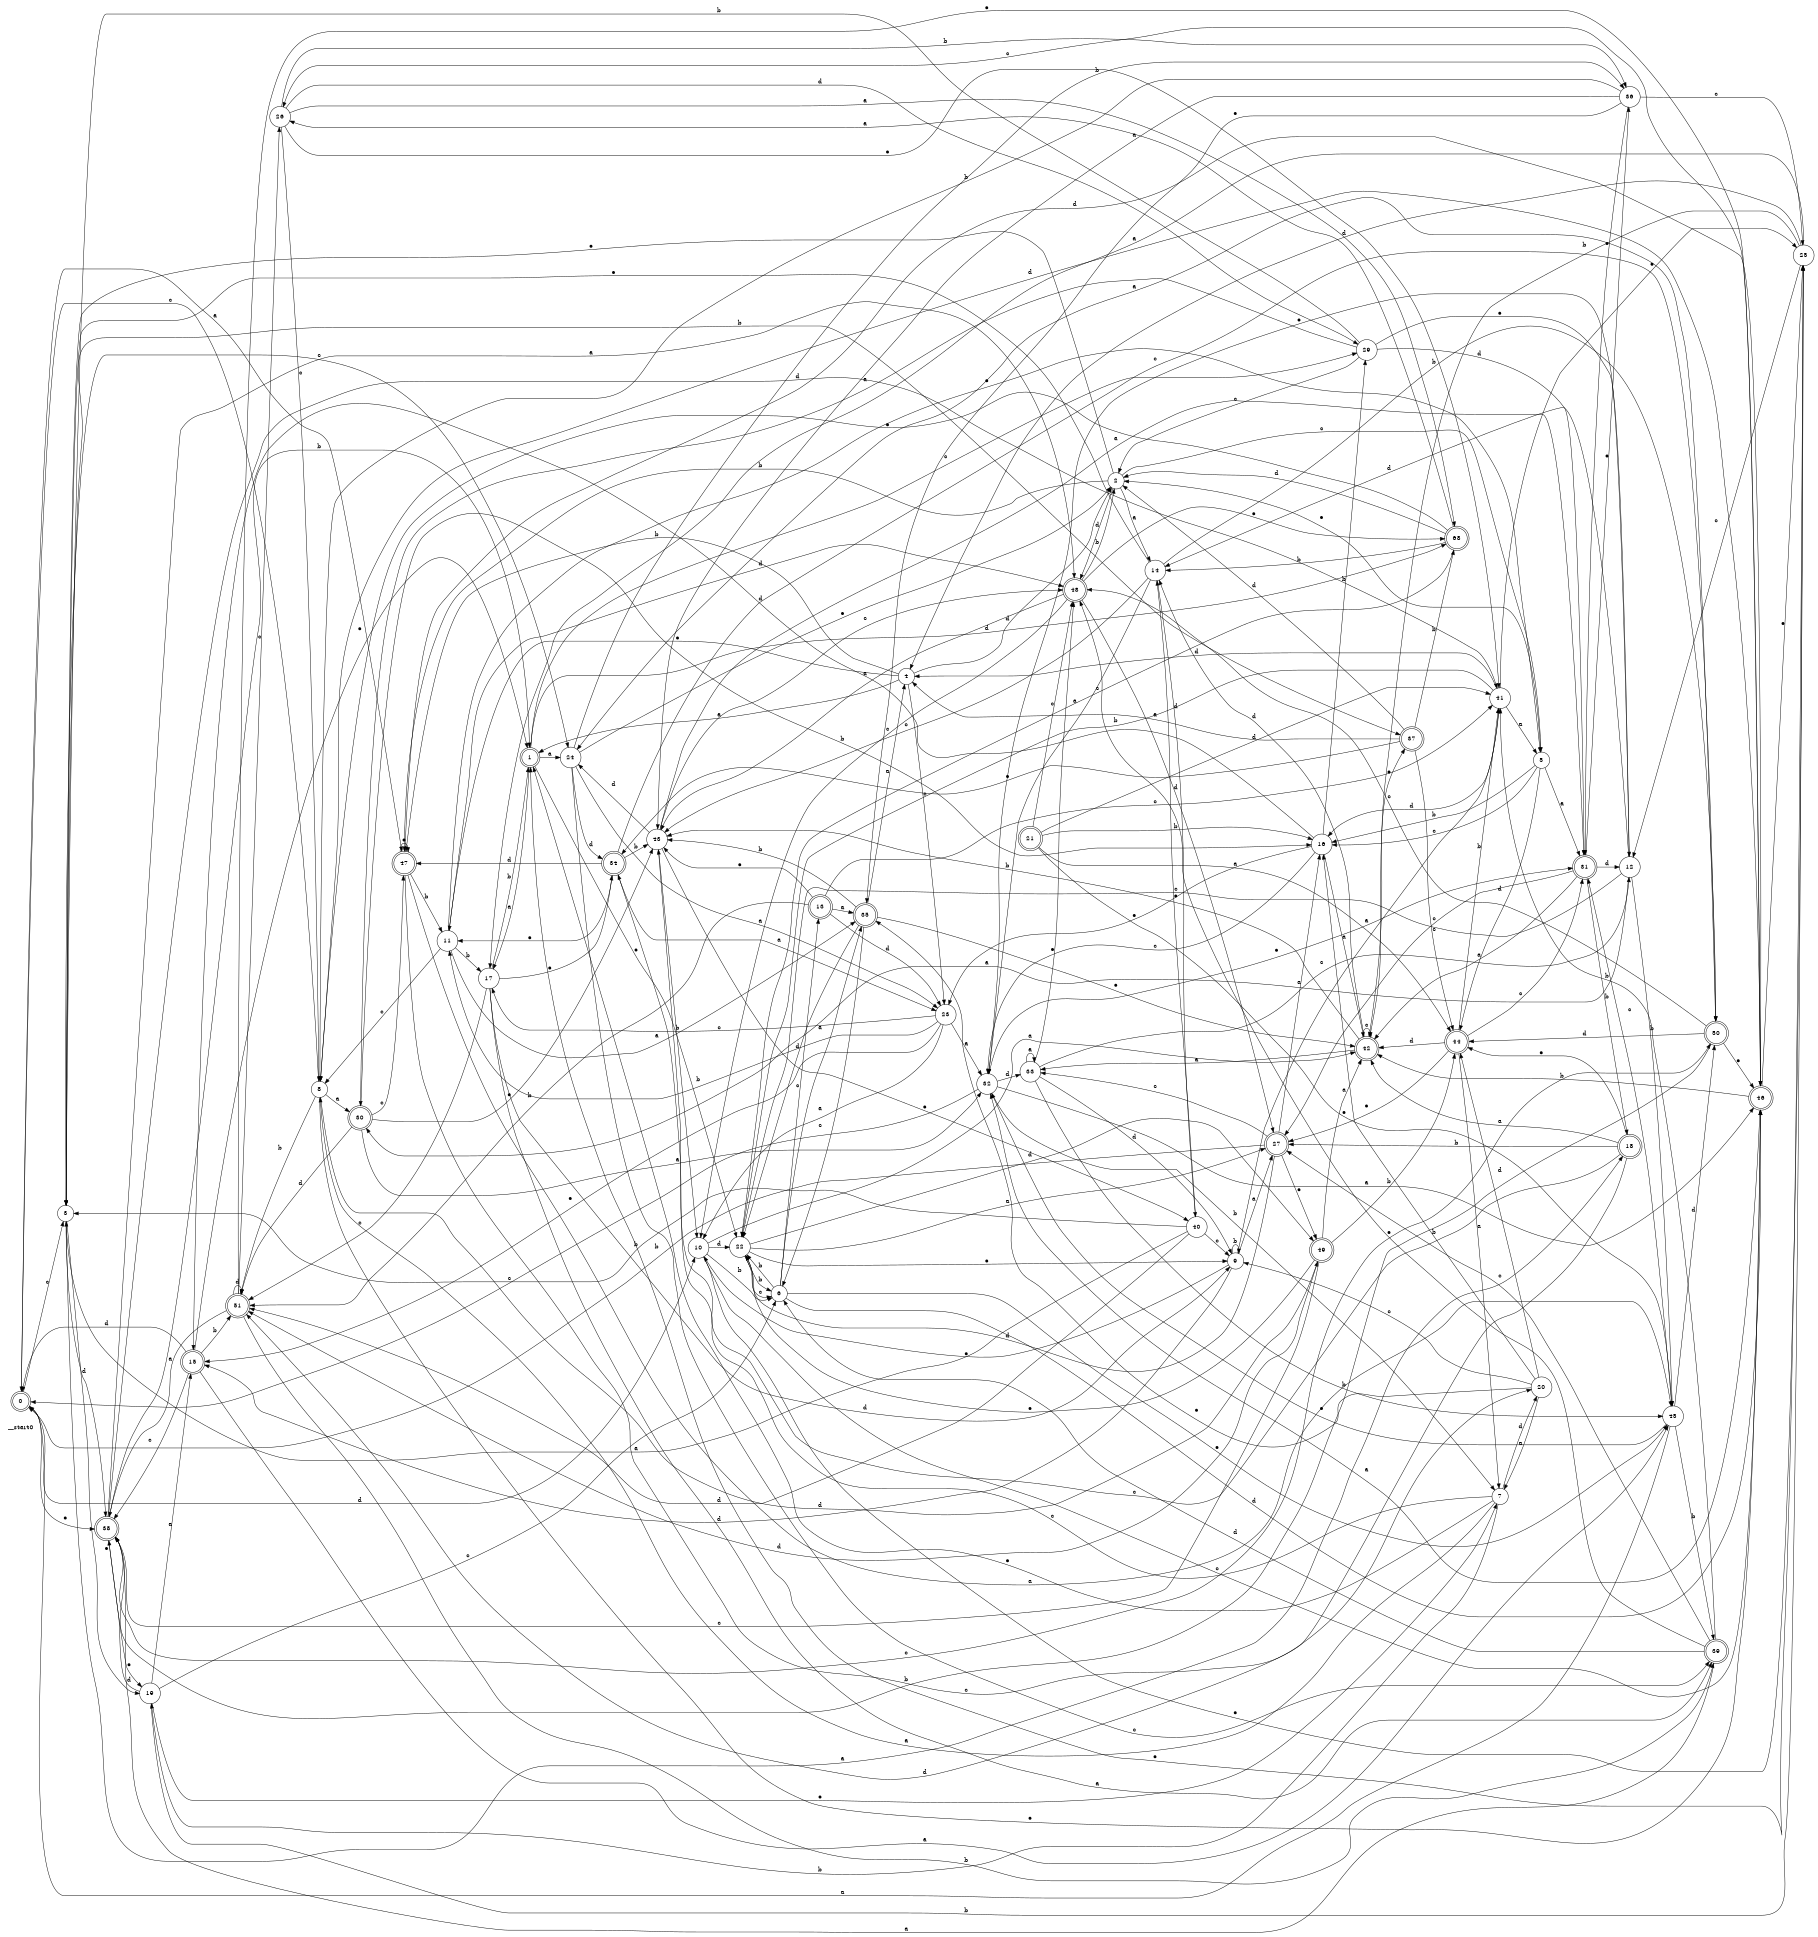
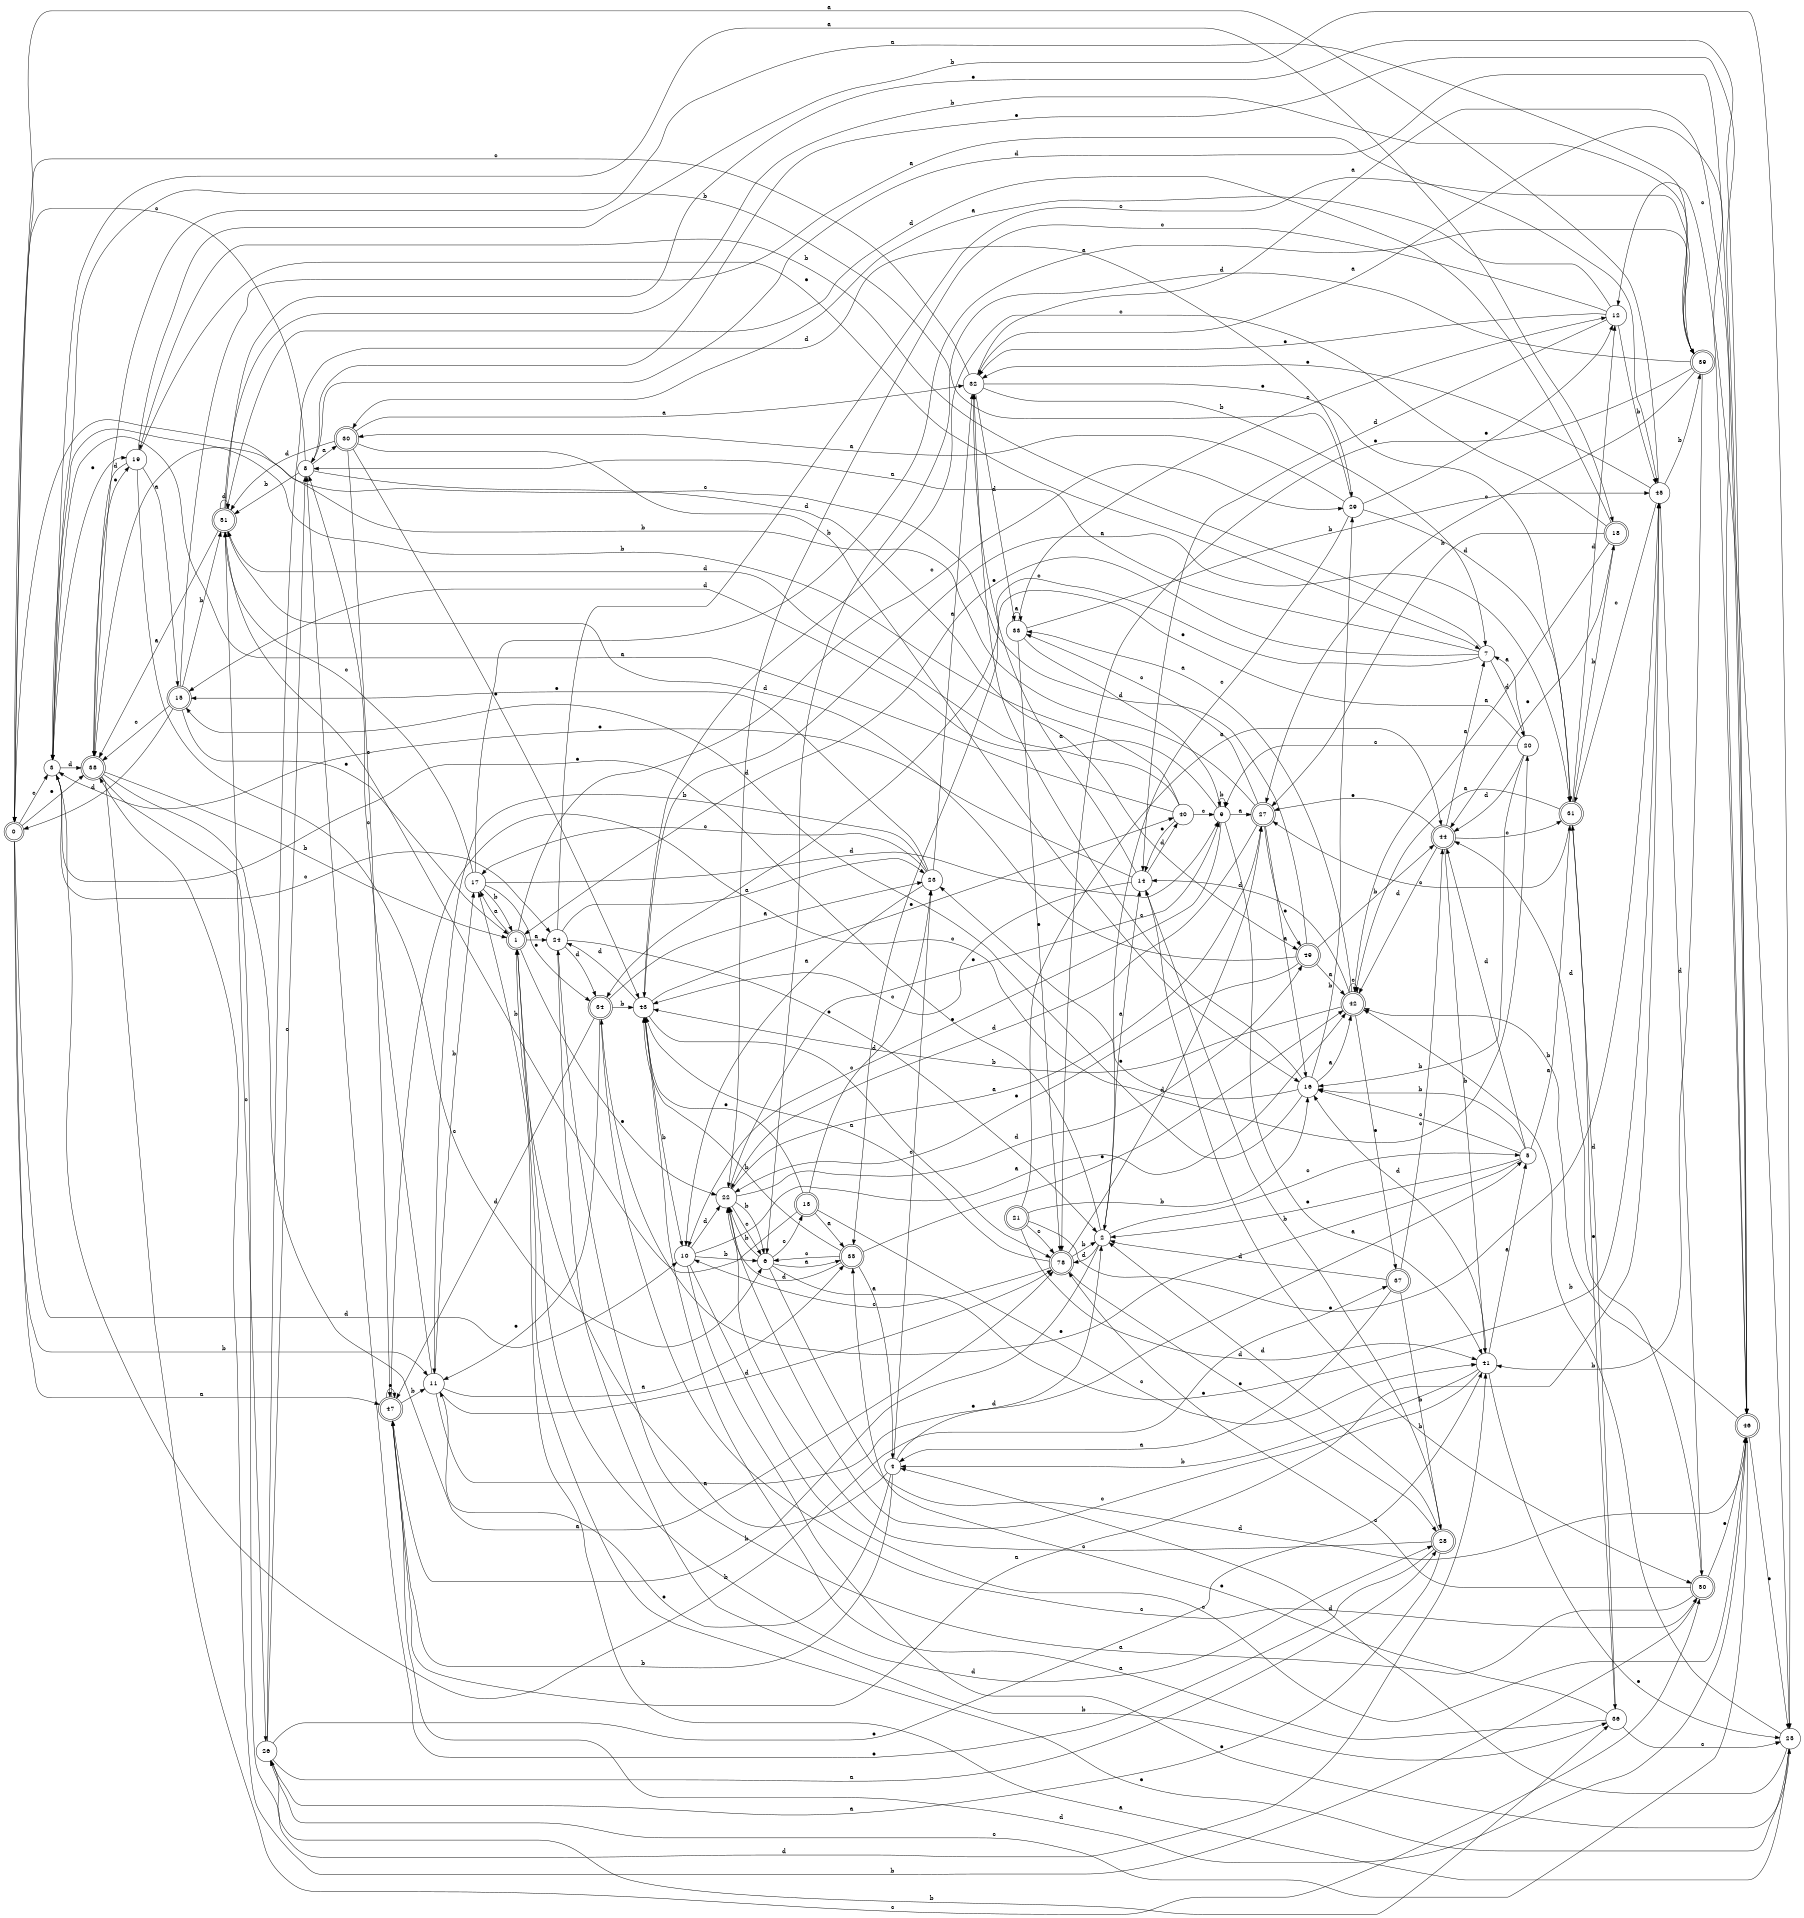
edge "36" -> "31": label "e" -> "d"
edge "36" -> "8": removed, label "b"
node "68": label "68" -> "28"
node "48": label "48" -> "78"
edge "41" -> "4": label "d" -> "b"
edge "41" -> "22": label "b" -> "c"
edge "37" -> "34": now "5" -> "34"
edge "0" -> "11": added, label "b"
node "__start0": removed
